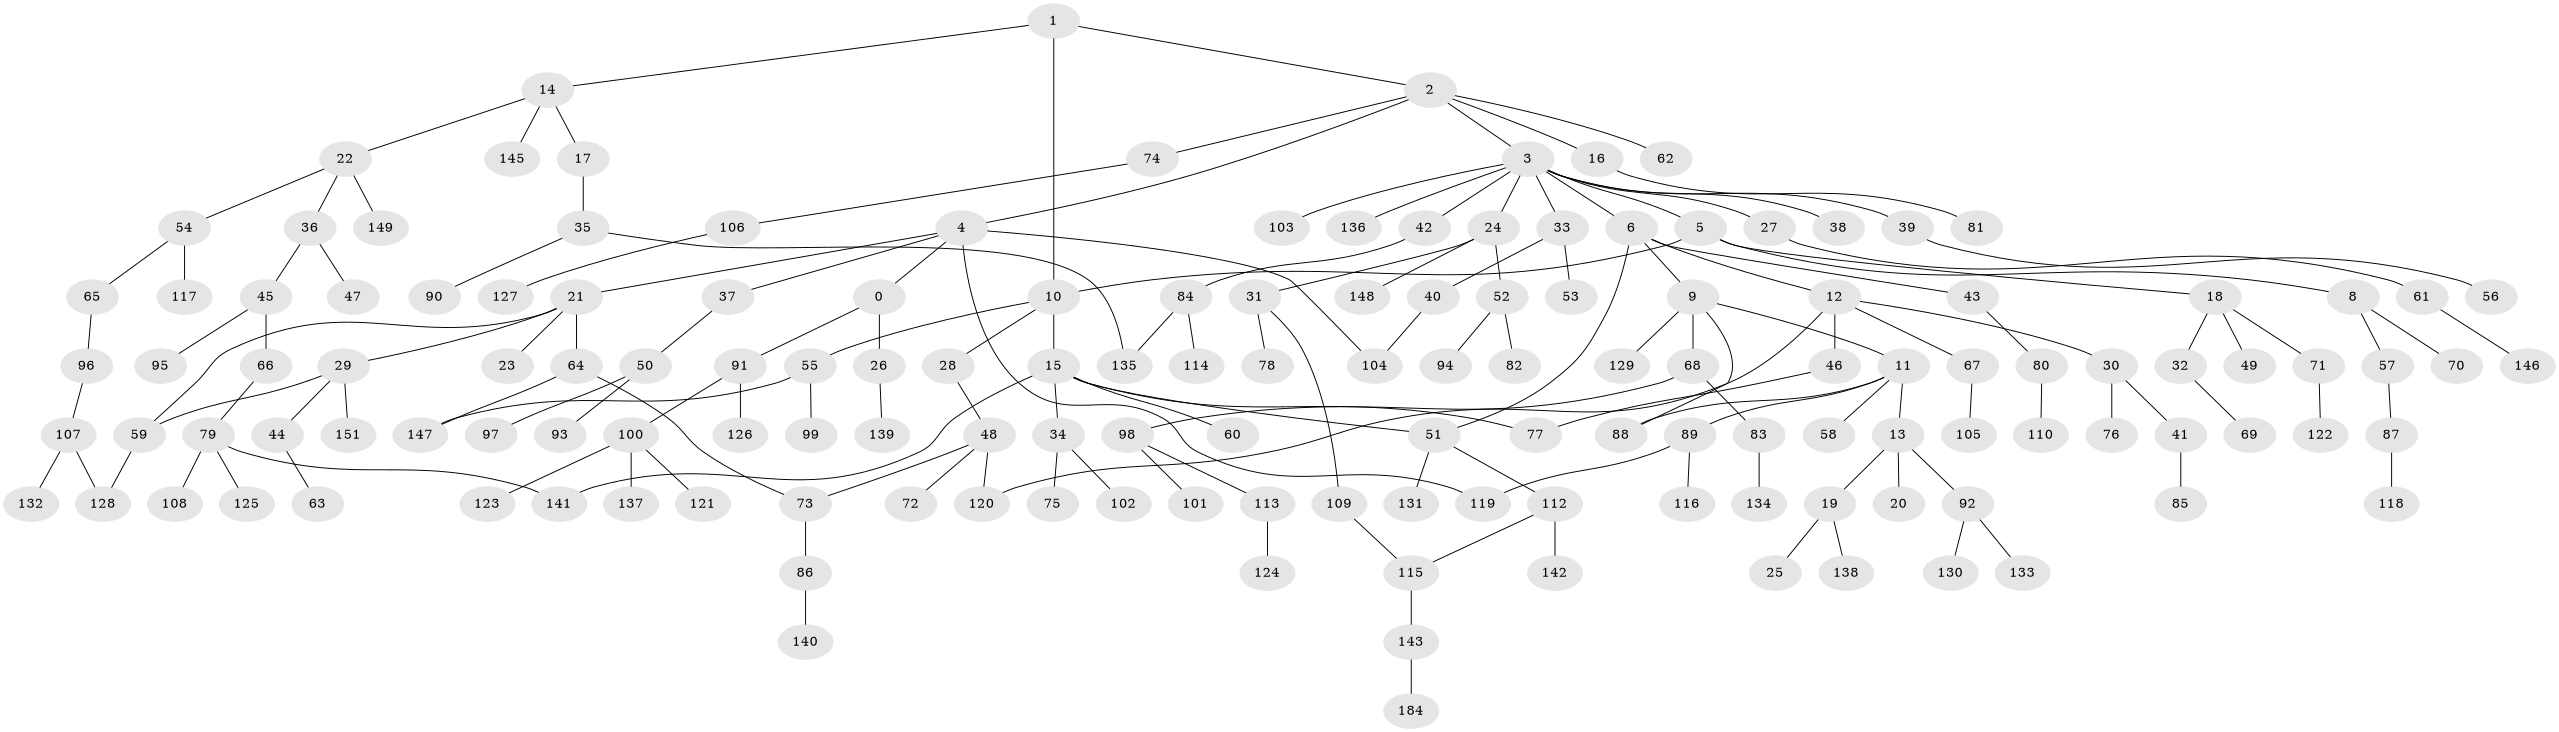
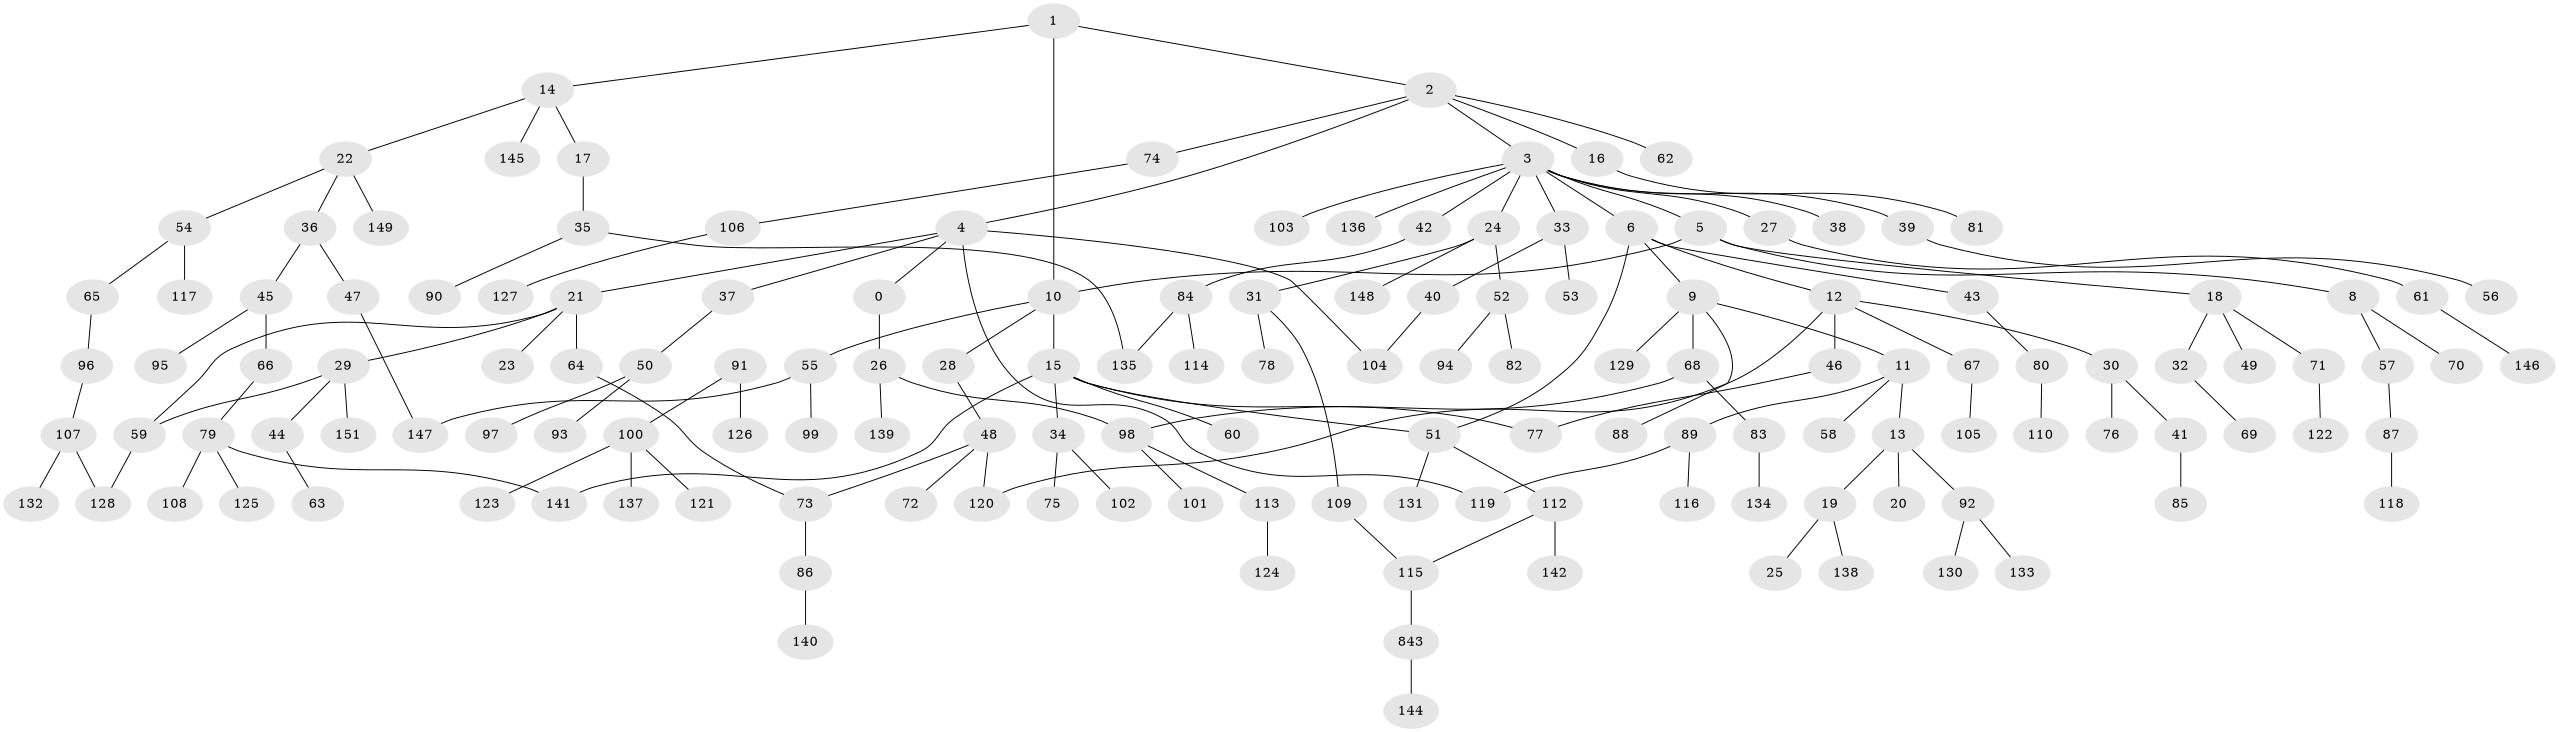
edge "0" -- "91": removed
edge "64" -- "147": now "47" -- "147"
edge "26" -- "98": added
edge "11" -- "88": removed
node "143": label "143" -> "843"
node "184": label "184" -> "144"
